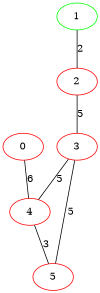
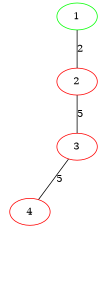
node "0": removed
node "5": removed
